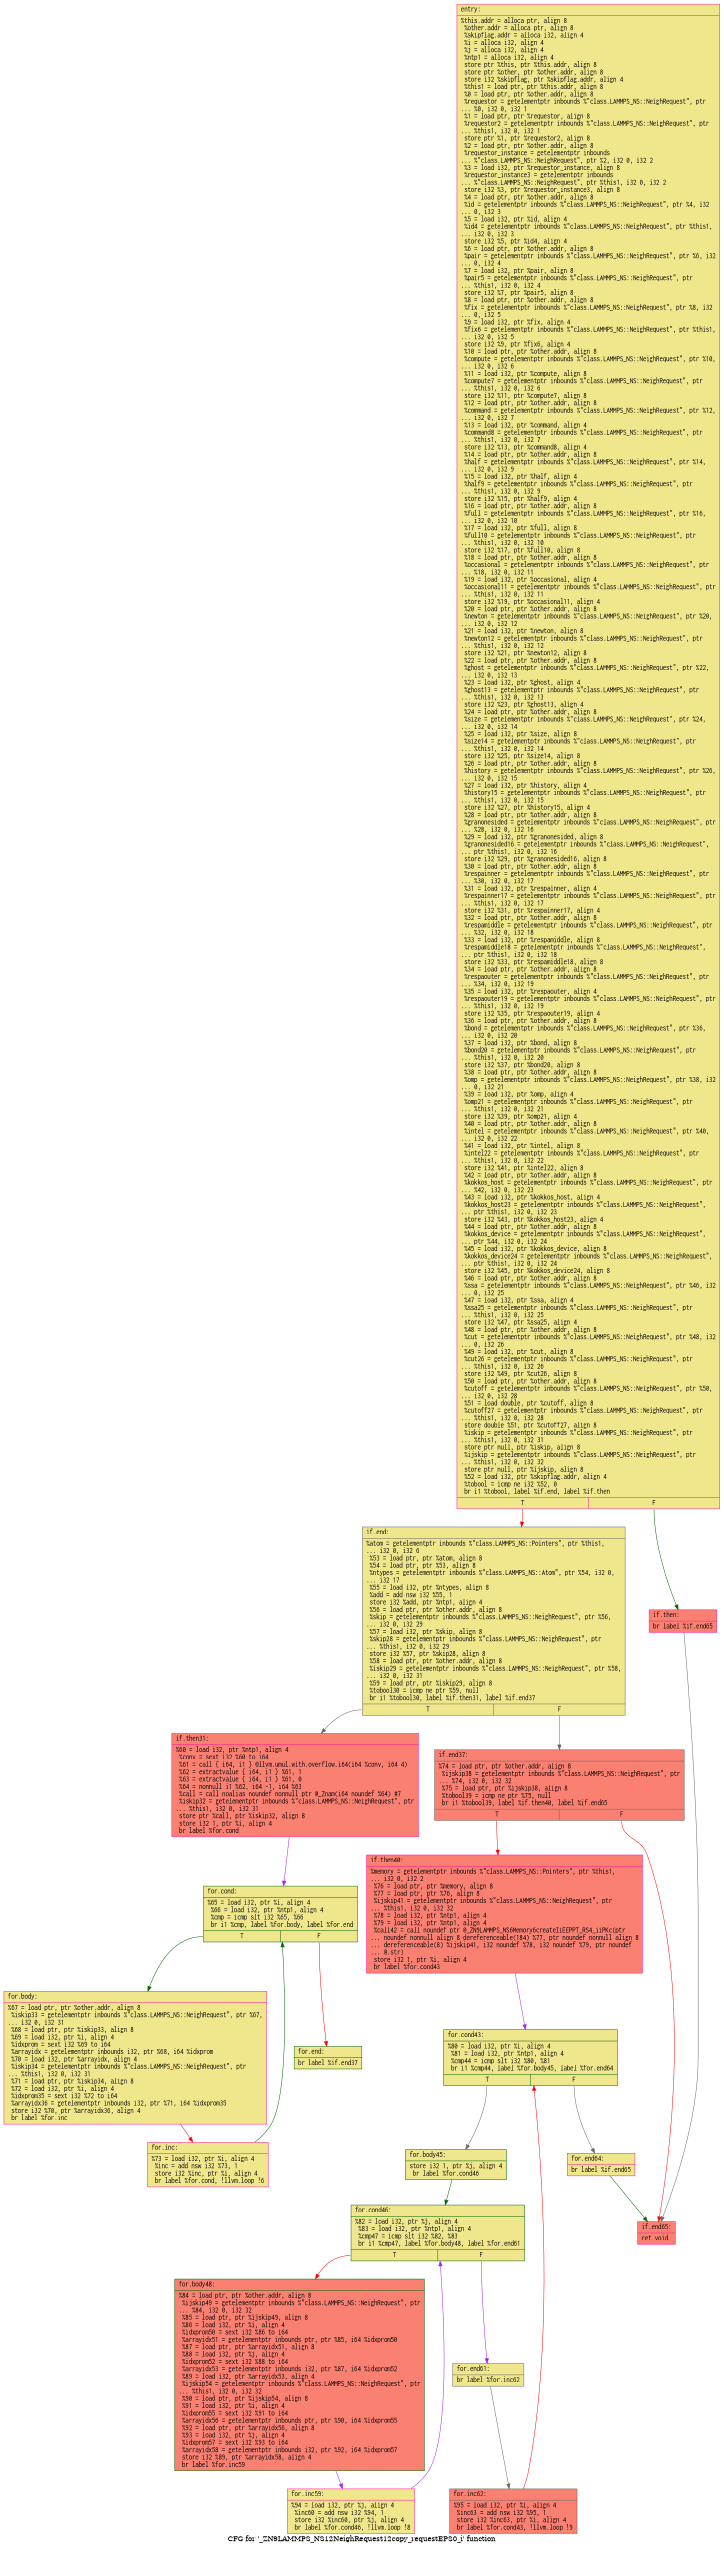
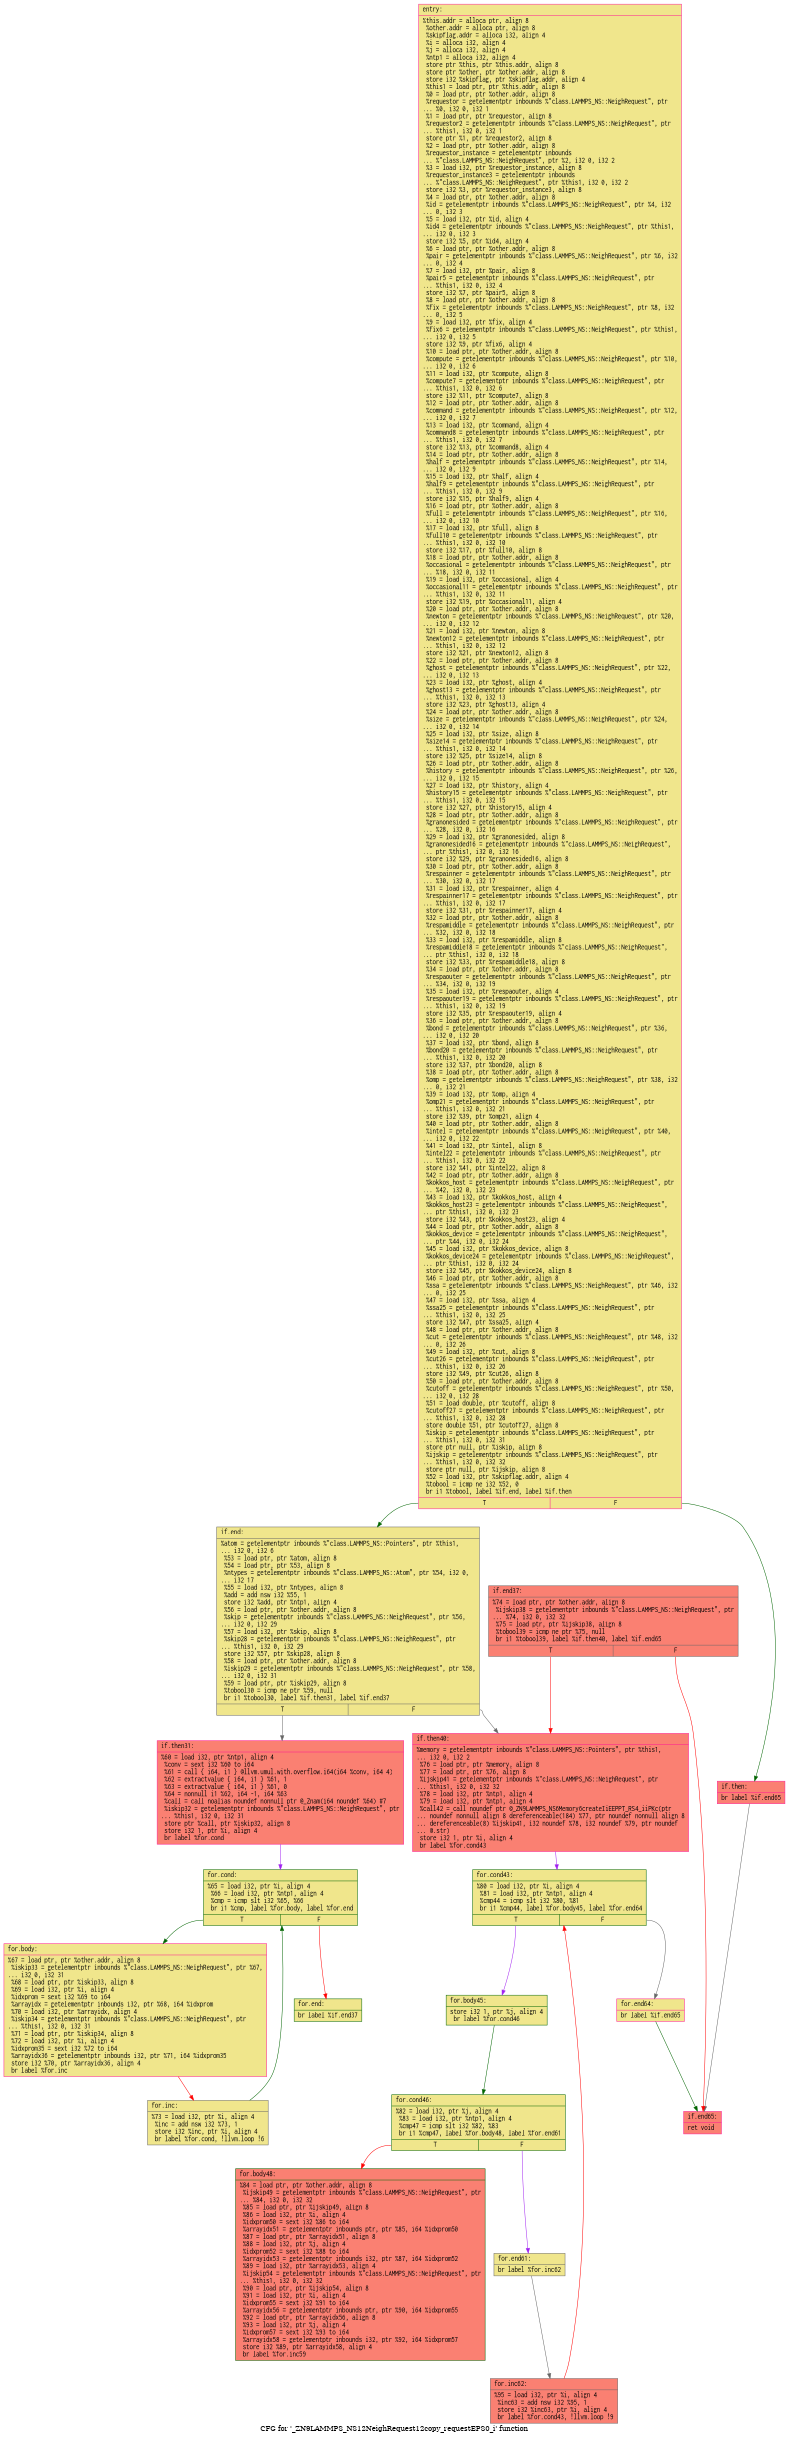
edge "entry:" -> "if.end:": color red -> darkgreen
edge "if.end:" -> "if.end37:": now "if.end:" -> "if.then40:"
edge "for.cond43:" -> "for.body45:": color gray40 -> purple
node "for.inc:": color deeppink -> gray40
node "for.inc59:": removed
